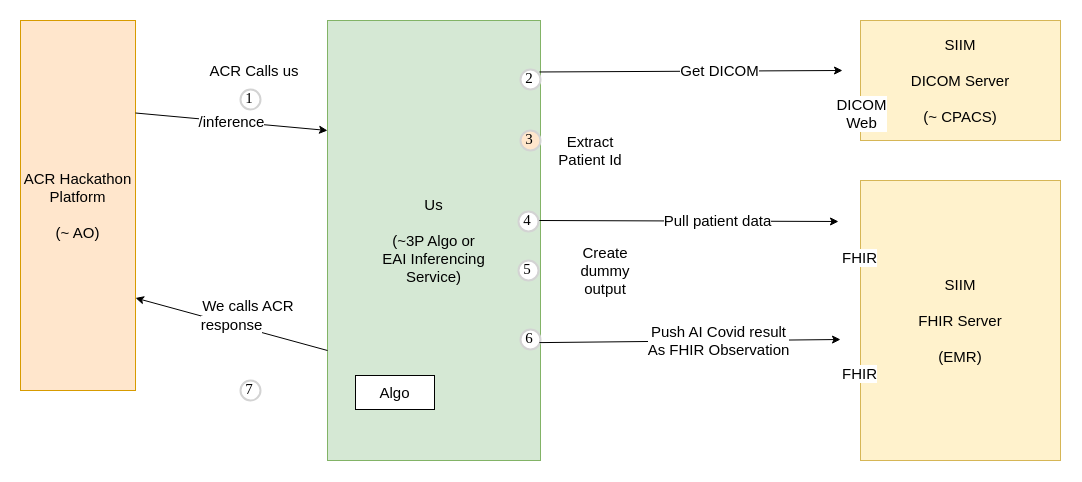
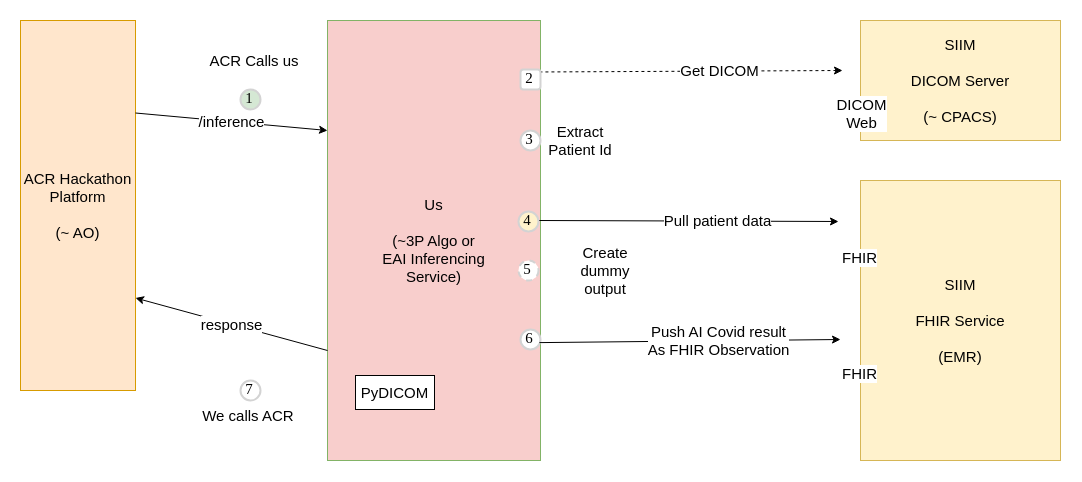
node "ACR Calls us": moved (255, 71) -> (255, 61)
edge "Us(~3P Algo or EAI Inferencing Service)" -> "DICOM Web": style solid -> dashed
node "2": shape ellipse -> rounded rectangle
node "1": fillcolor #ffffff -> #d5e8d4
node "3": fillcolor #ffe6cc -> #ffffff
node "ExtractPatient Id": moved (591, 151) -> (581, 141)
node "4": fillcolor #ffffff -> #fff2cc
node "Us(~3P Algo or EAI Inferencing Service)": fillcolor #d5e8d4 -> #f8cecc
node "5": style solid -> dashed
node "We calls ACR": moved (251, 306) -> (251, 416)
node "SIIM FHIR Server (EMR)": label "SIIM FHIR Server (EMR)" -> "SIIM FHIR Service (EMR)"
node "Algo": label "Algo" -> "PyDICOM"
